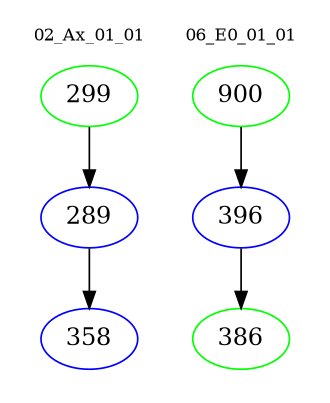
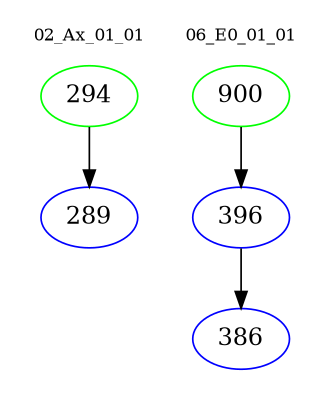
node "299": label "299" -> "294"
node "358": removed
node "386": color green -> blue
